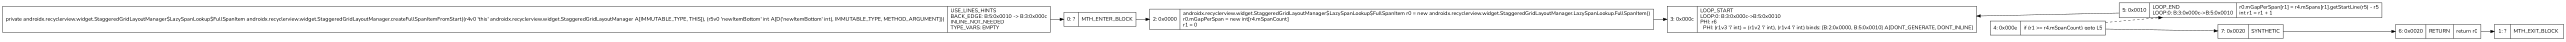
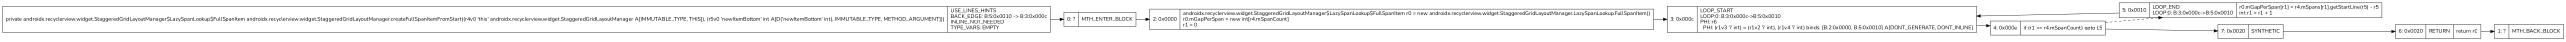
edge "3: 0x000c" -> "4: 0x000e": added
node "1: ?": text "MTH_EXIT_BLOCK" -> "MTH_BACK_BLOCK"
